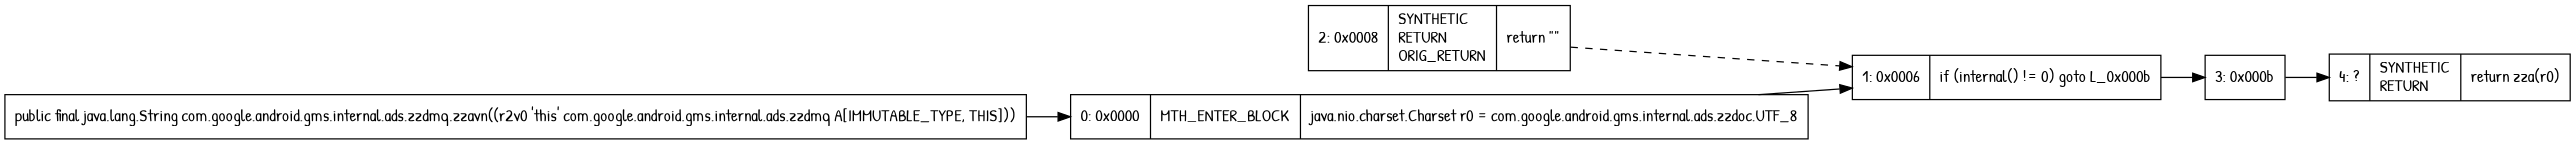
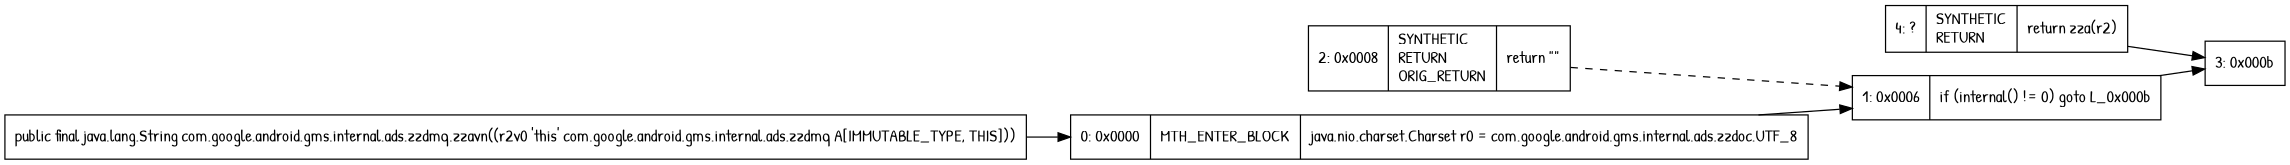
edge "3: 0x000b" -> "4: ?": reversed
node "4: ?": text "return zza(r0)" -> "return zza(r2)"
